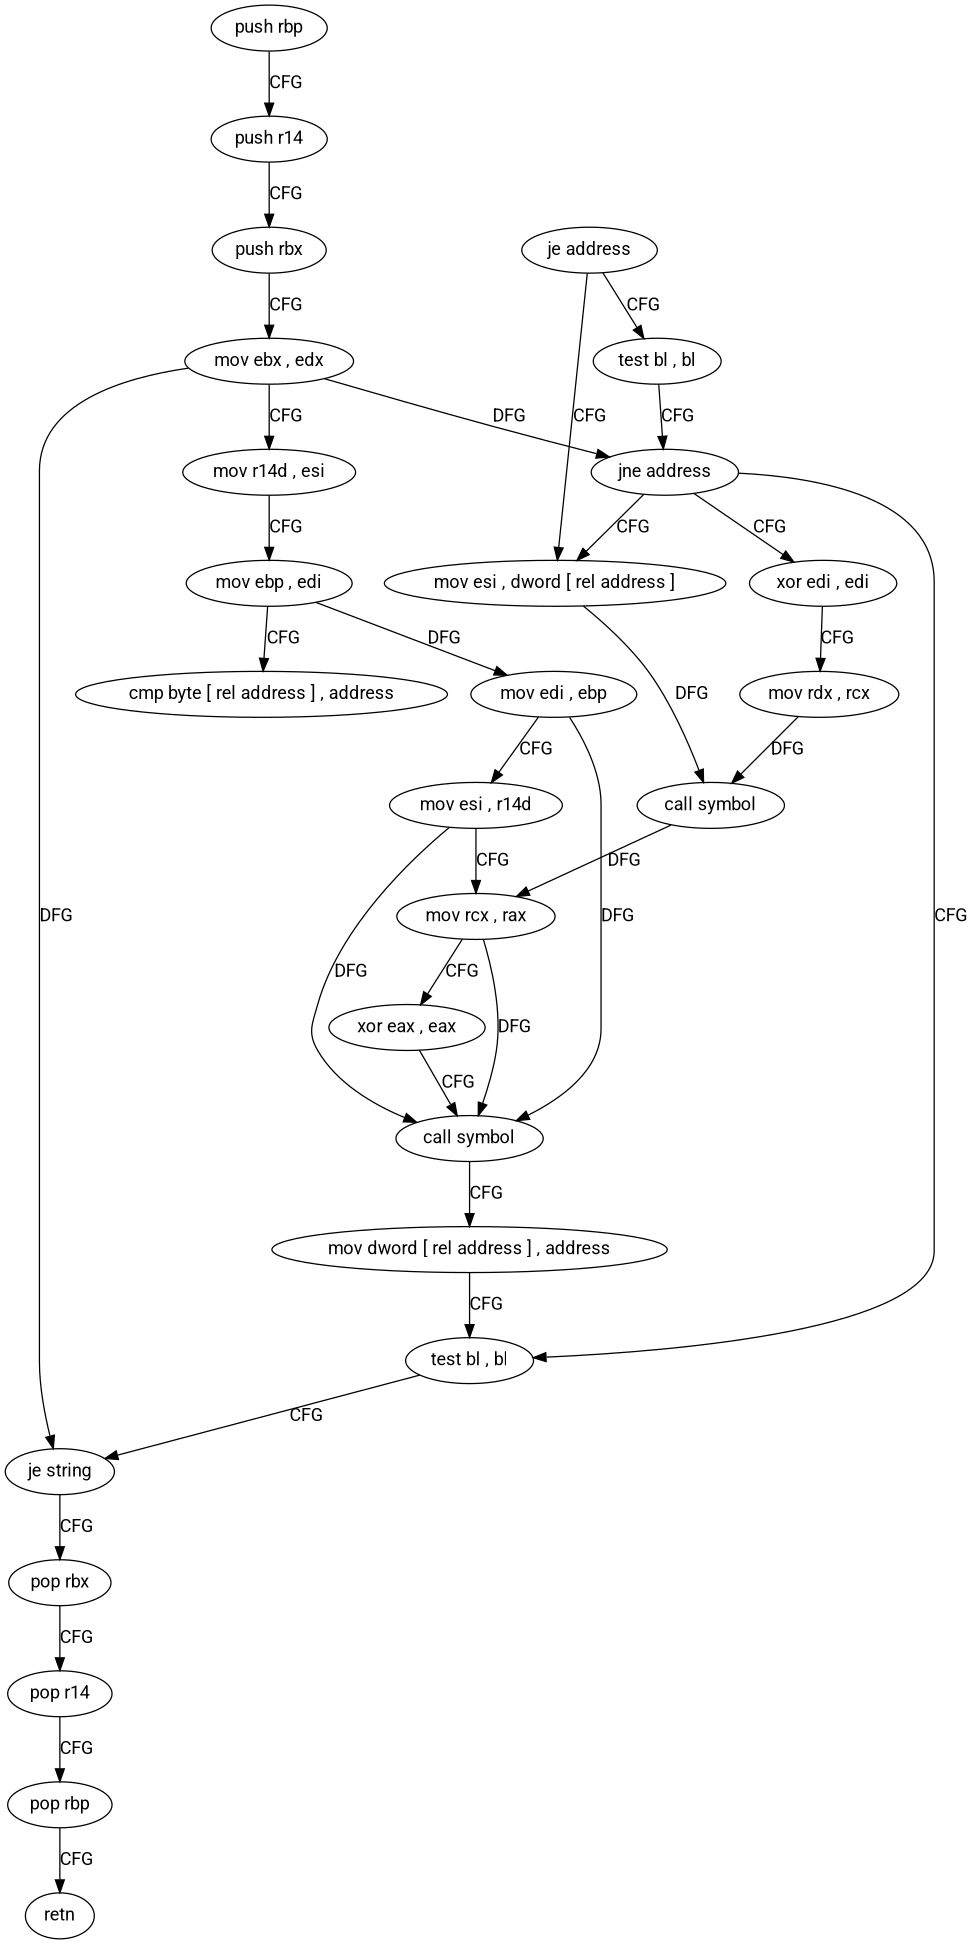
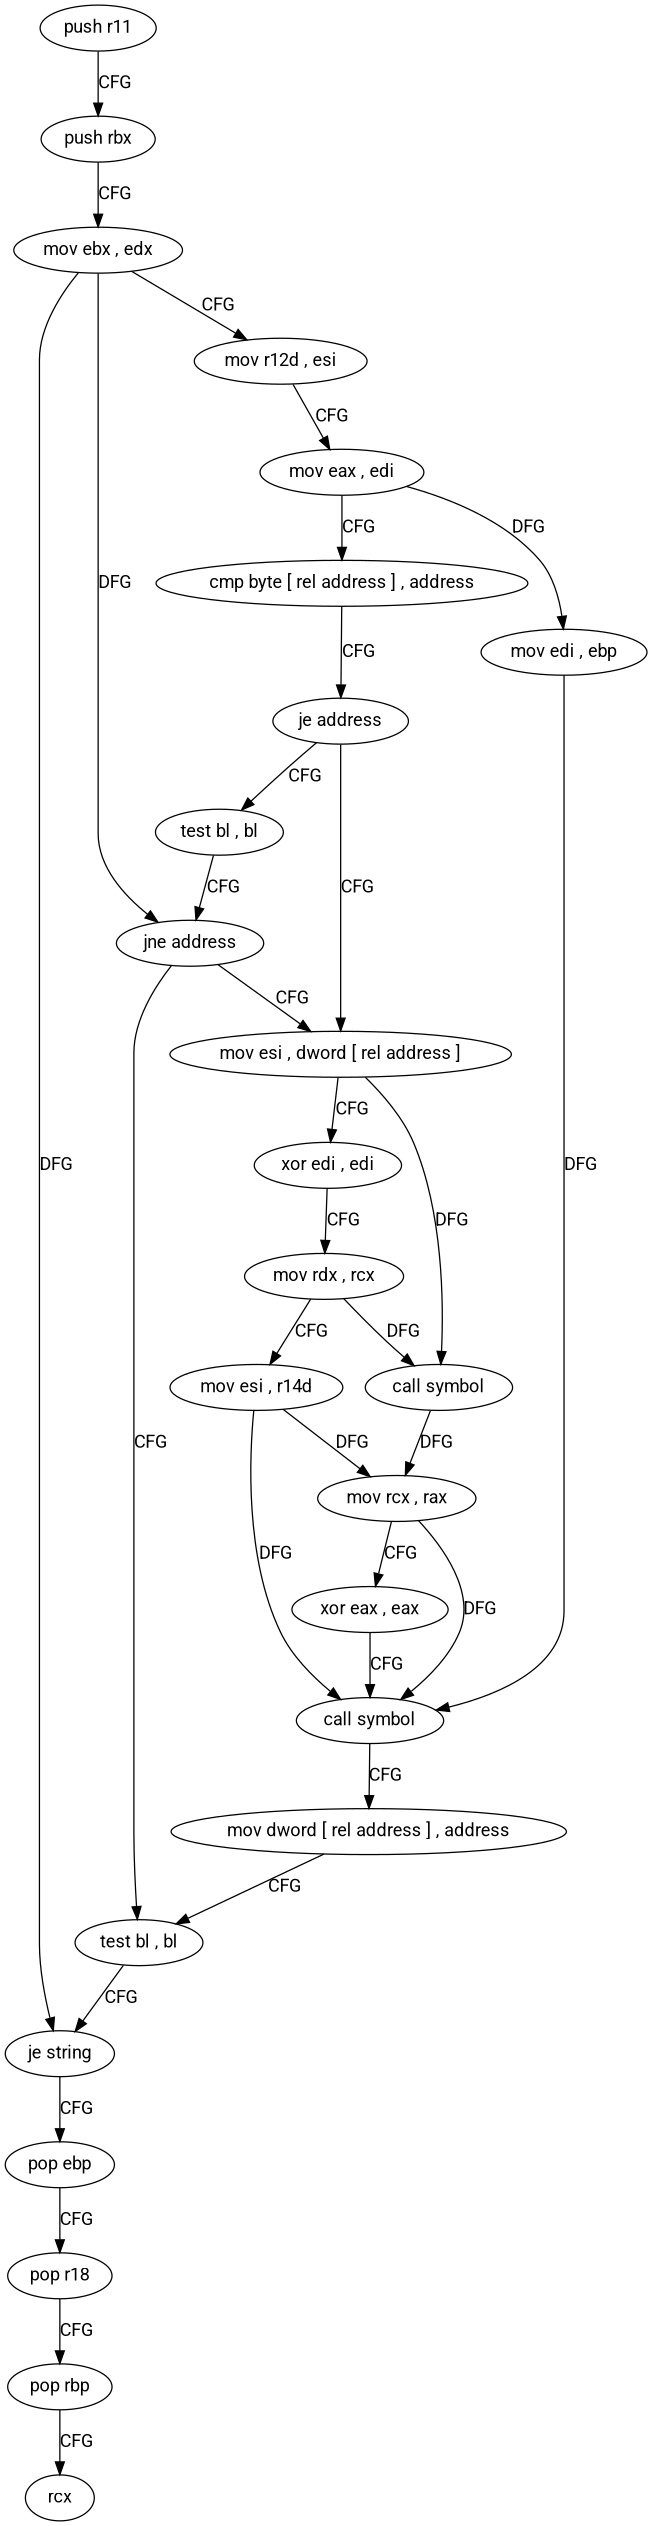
node "push rbp": removed
node "push r14": label "push r14" -> "push r11"
node "mov r14d , esi": label "mov r14d , esi" -> "mov r12d , esi"
edge "jne address" -> "xor edi , edi": now "mov esi , dword [ rel address ]" -> "xor edi , edi"
node "mov ebp , edi": label "mov ebp , edi" -> "mov eax , edi"
edge "cmp byte [ rel address ] , address" -> "je address": added, label "CFG"
edge "mov edi , ebp" -> "mov esi , r14d": now "mov rdx , rcx" -> "mov esi , r14d"
edge "mov esi , r14d" -> "mov rcx , rax": label "CFG" -> "DFG"
node "pop rbx": label "pop rbx" -> "pop ebp"
node "pop r14": label "pop r14" -> "pop r18"
node "retn": label "retn" -> "rcx"
